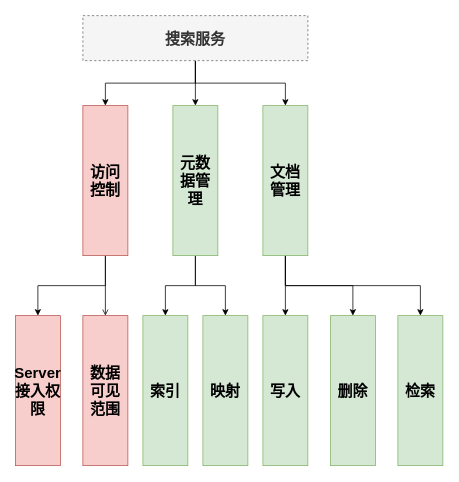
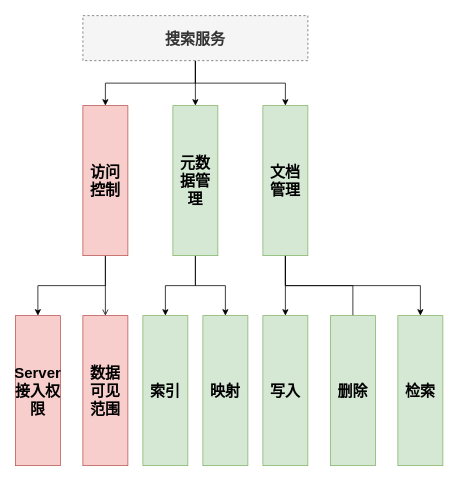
edge "文档管理" -> "删除": arrowhead classic -> none
